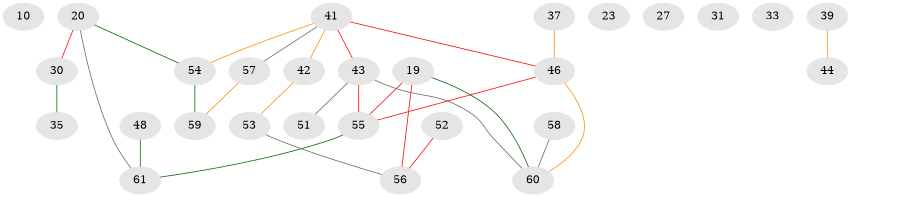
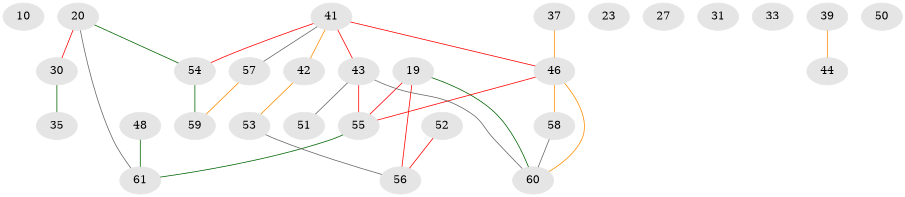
node "50": added
edge "41" -- "54": color darkorange -> red
edge "46" -- "58": added
